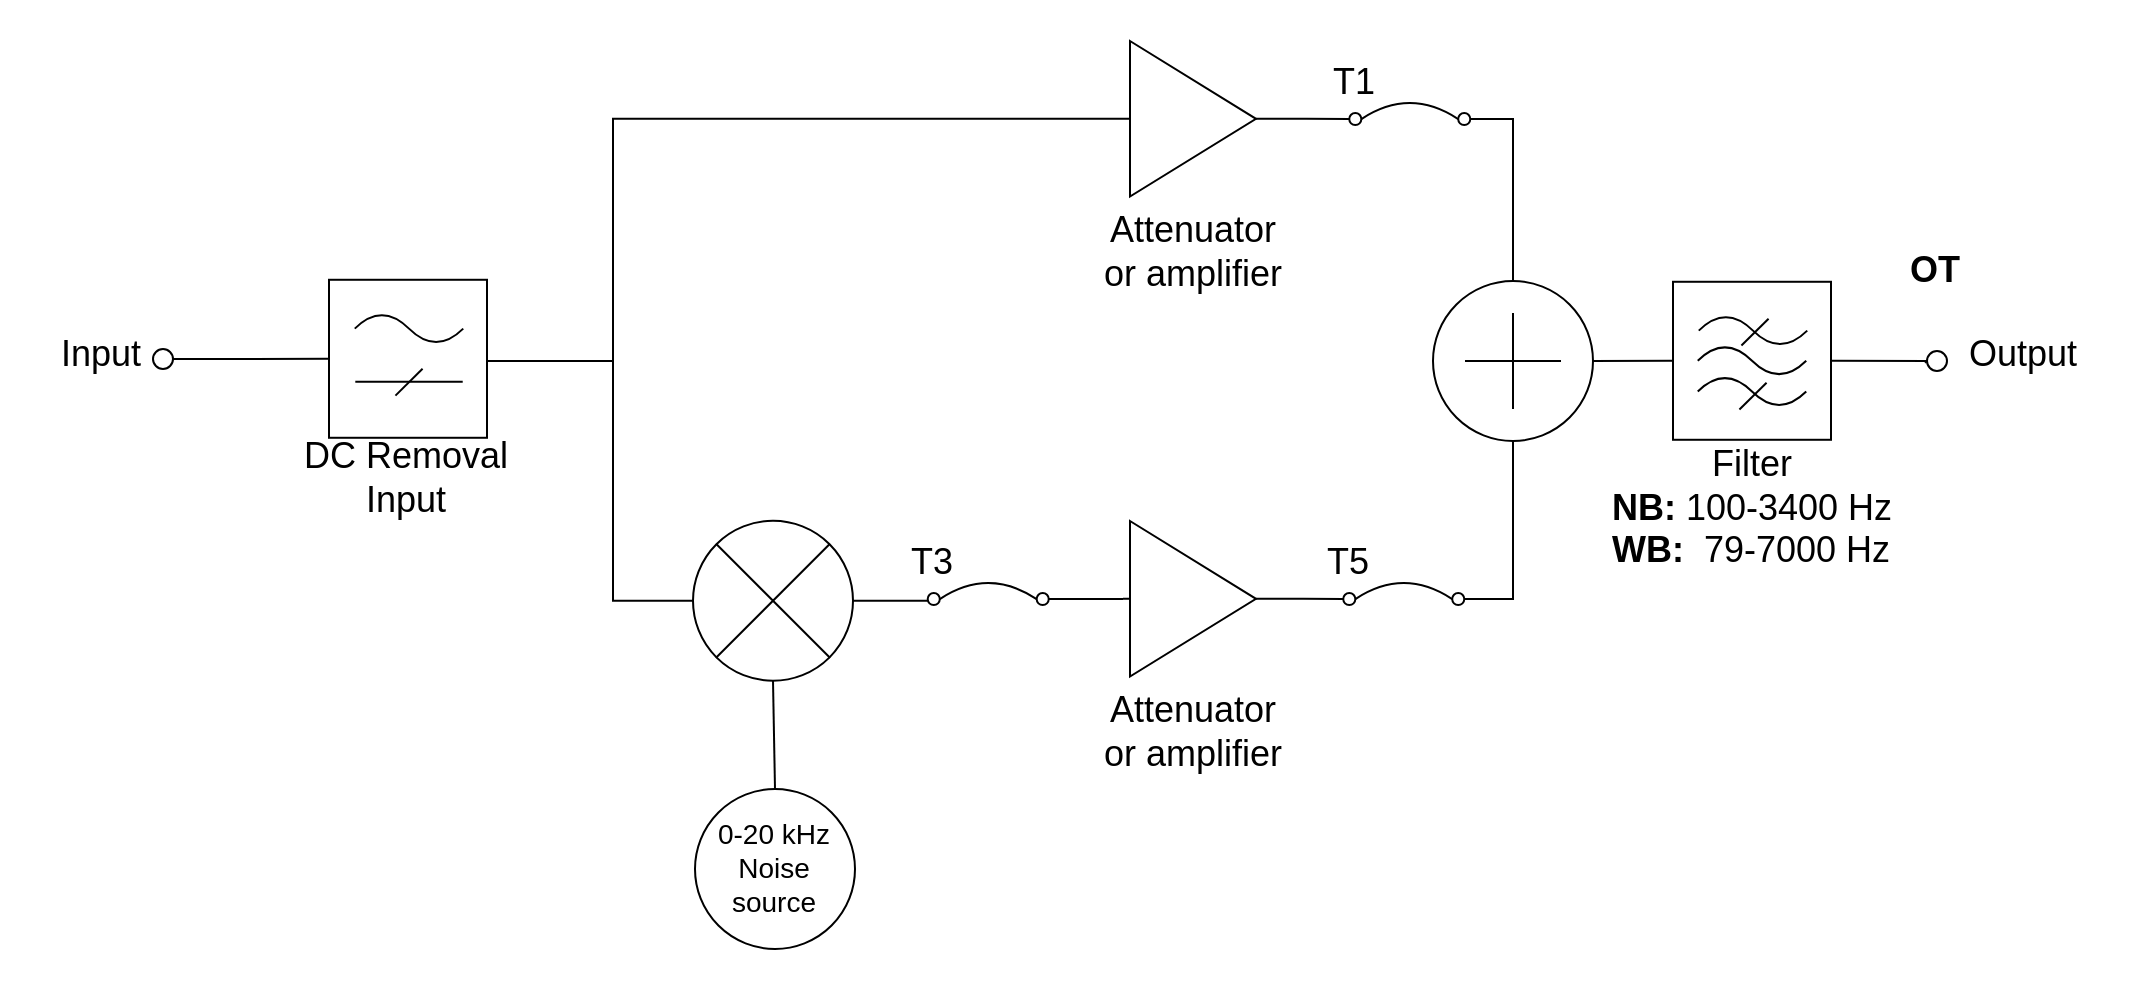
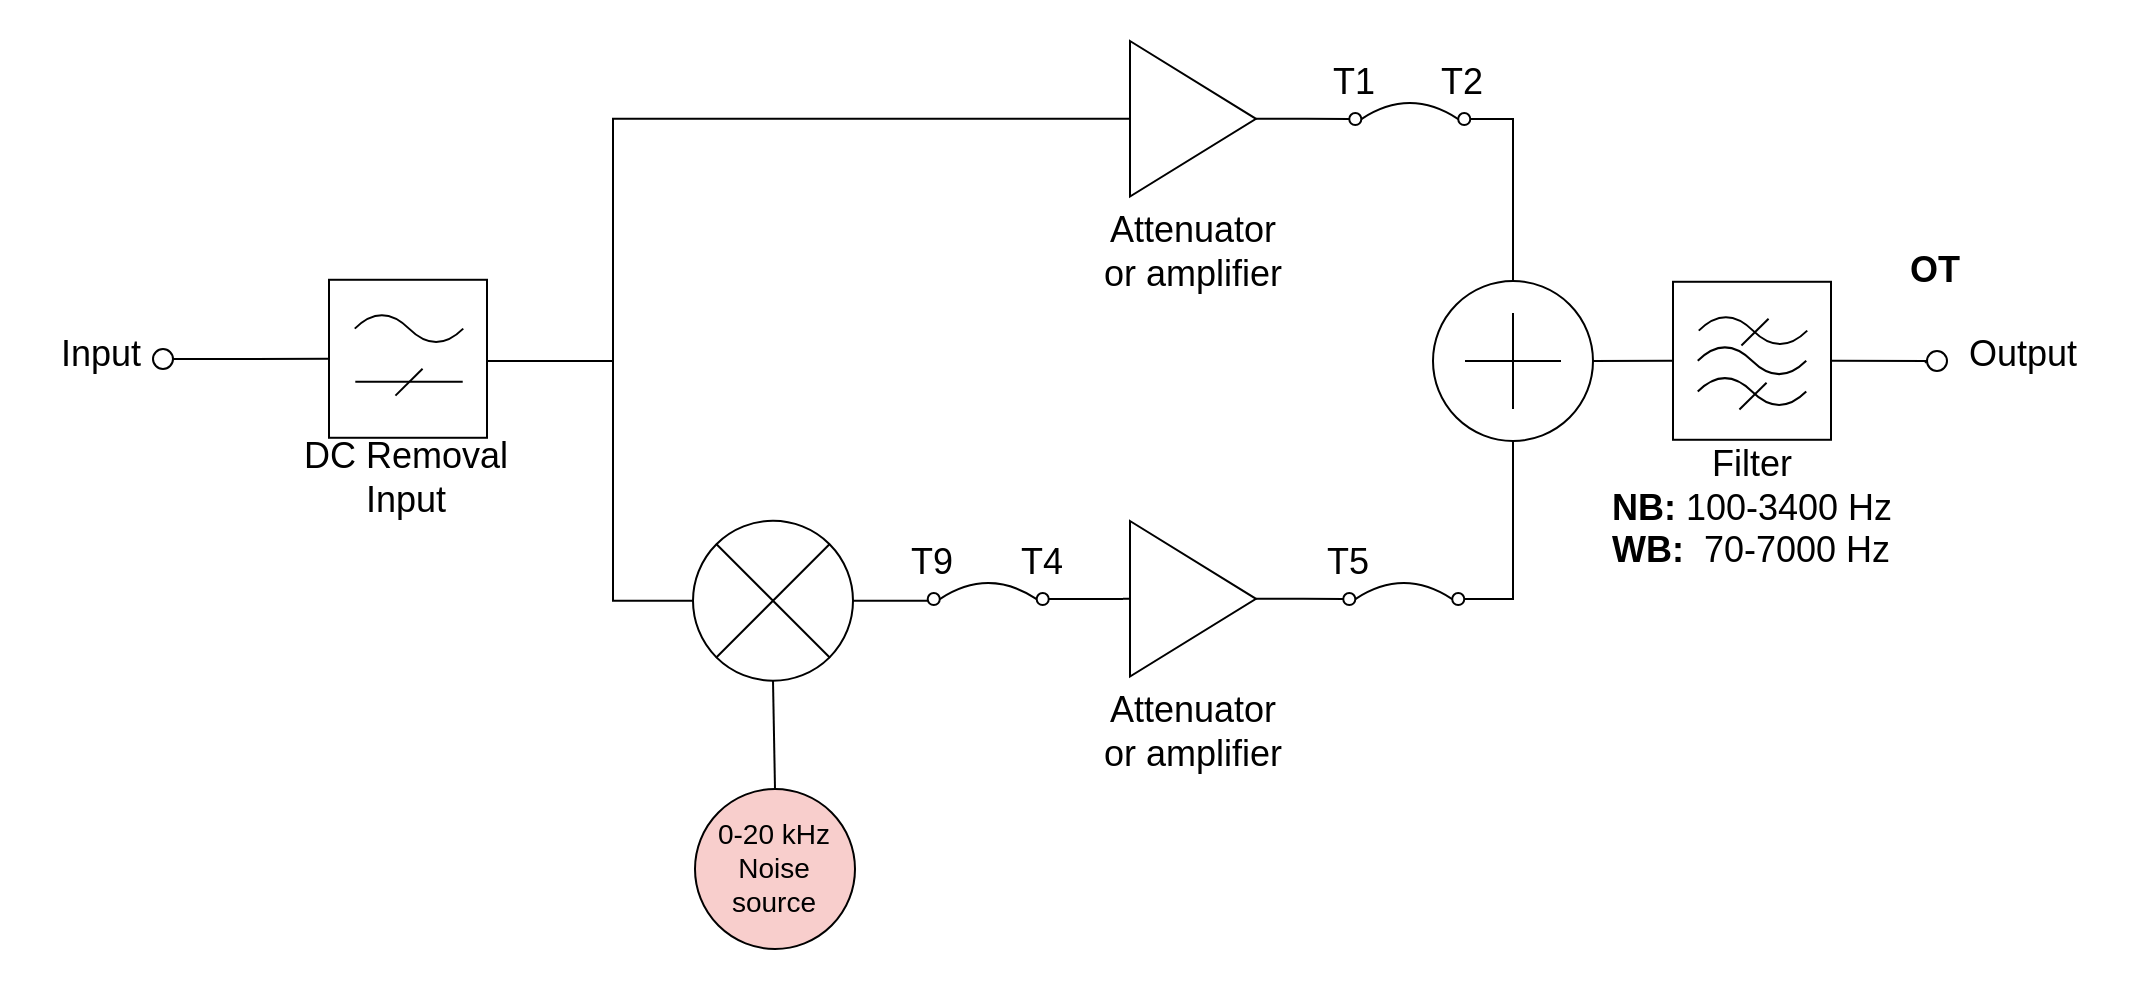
node "T2": added
node "Filter NB: 100-3400 Hz WB: 79-7000 Hz": label "Filter NB: 100-3400 Hz WB: 79-7000 Hz" -> "Filter NB: 100-3400 Hz WB: 70-7000 Hz"
node "T3": label "T3" -> "T9"
node "T4": added
node "0-20 kHzNoisesource": fillcolor #ffffff -> #f8cecc
